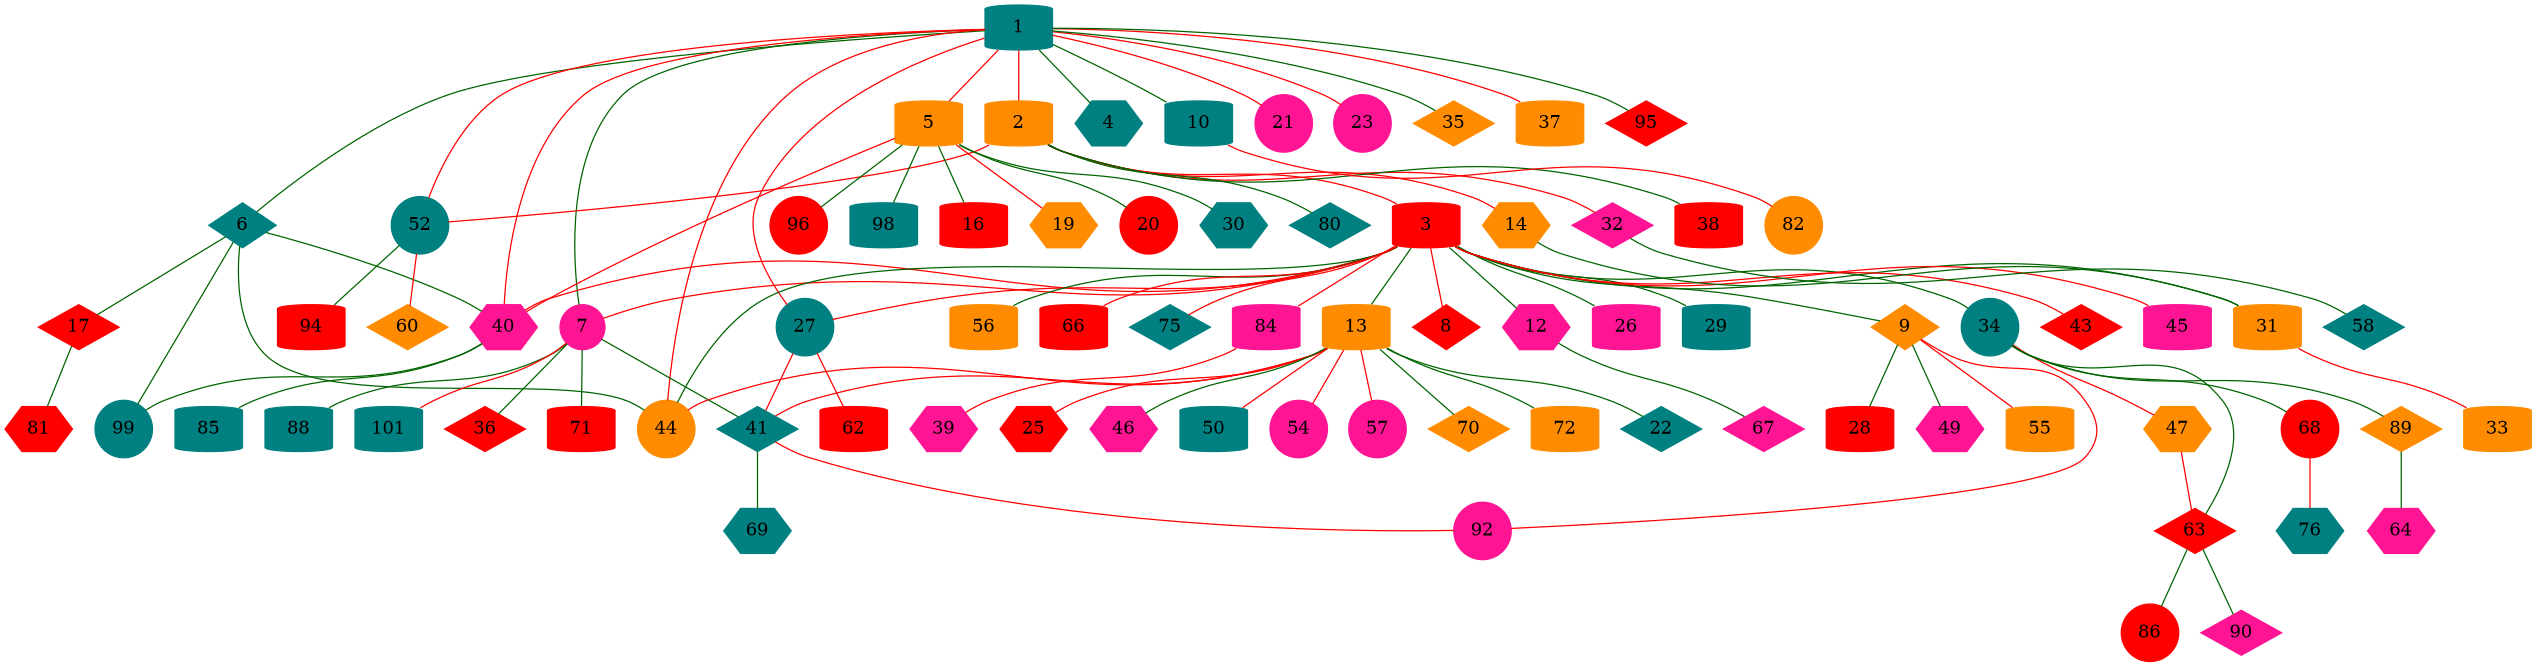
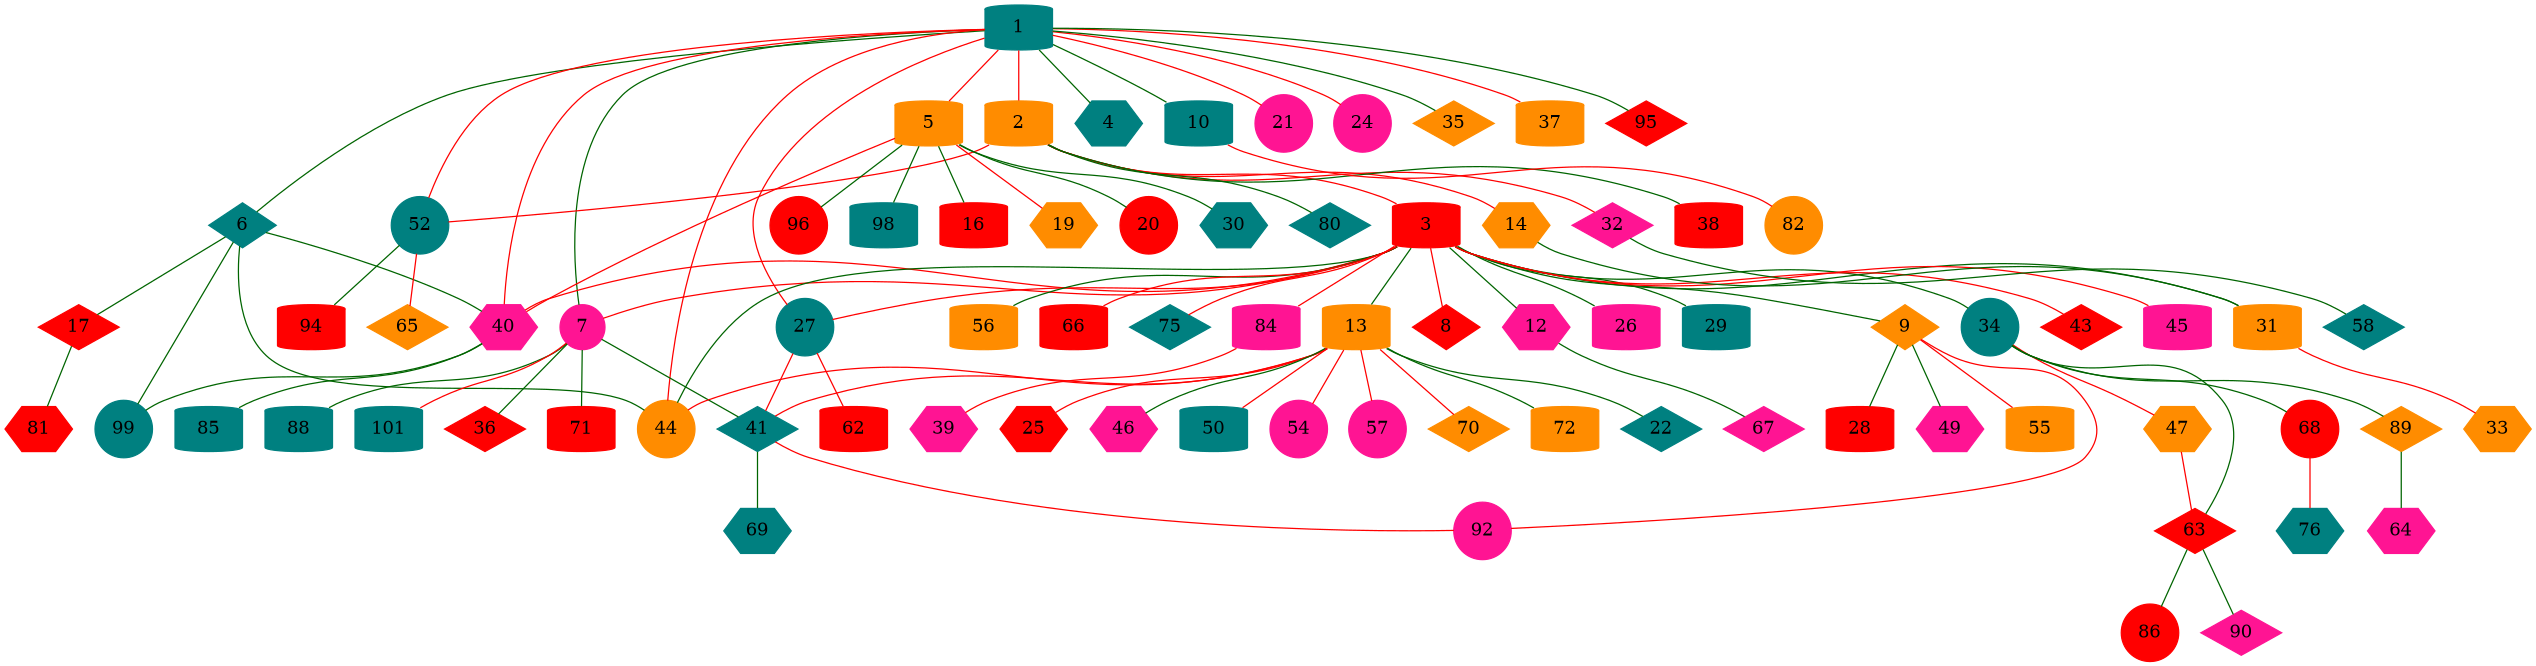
node "23": label "23" -> "24"
node "60": label "60" -> "65"
edge "13" -- "70": color darkgreen -> red
node "33": shape cylinder -> hexagon
